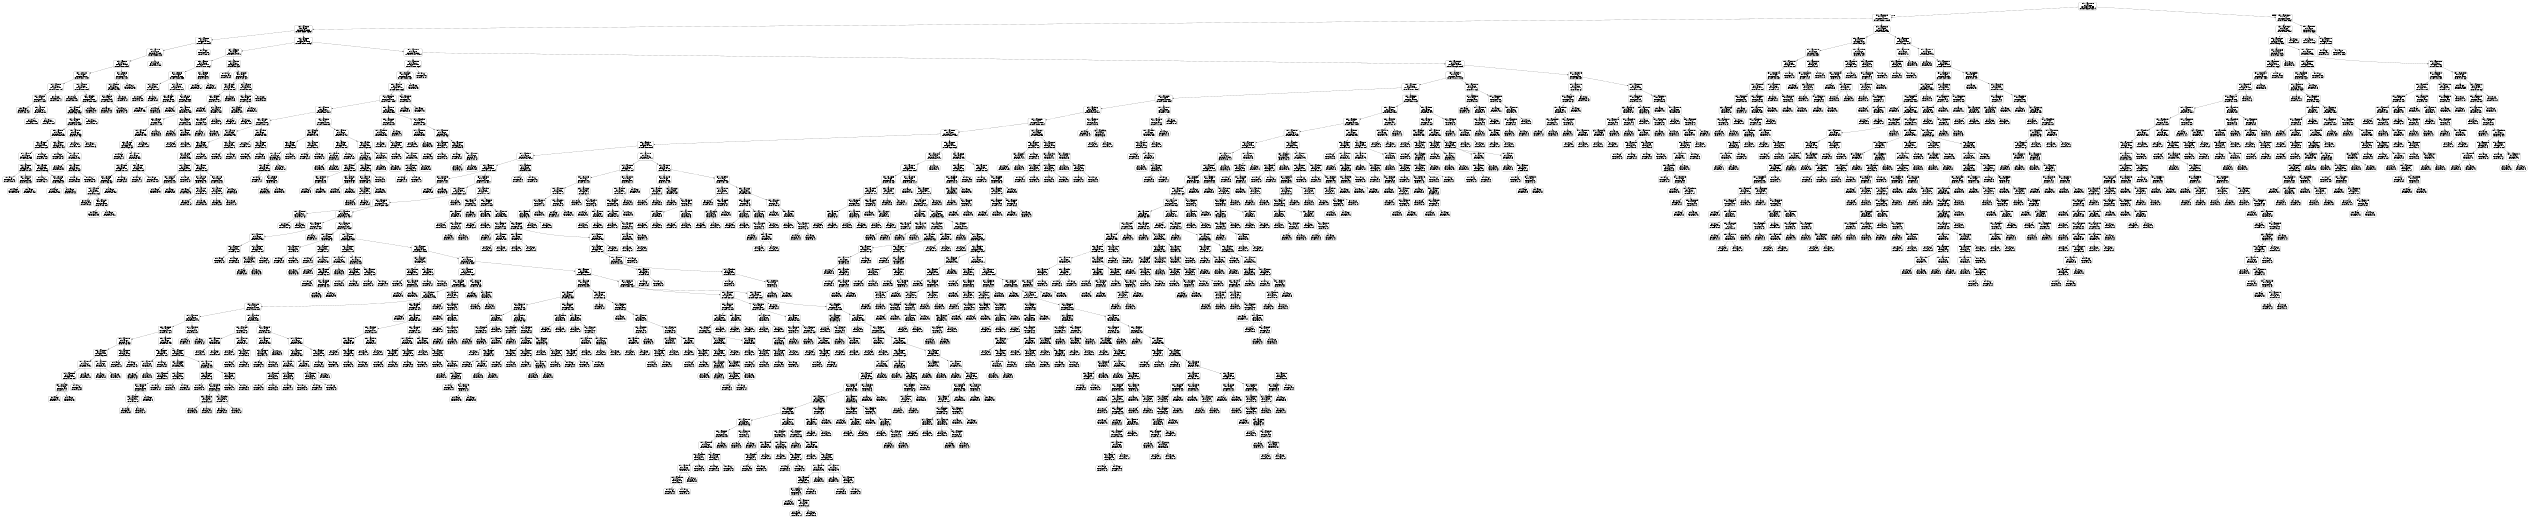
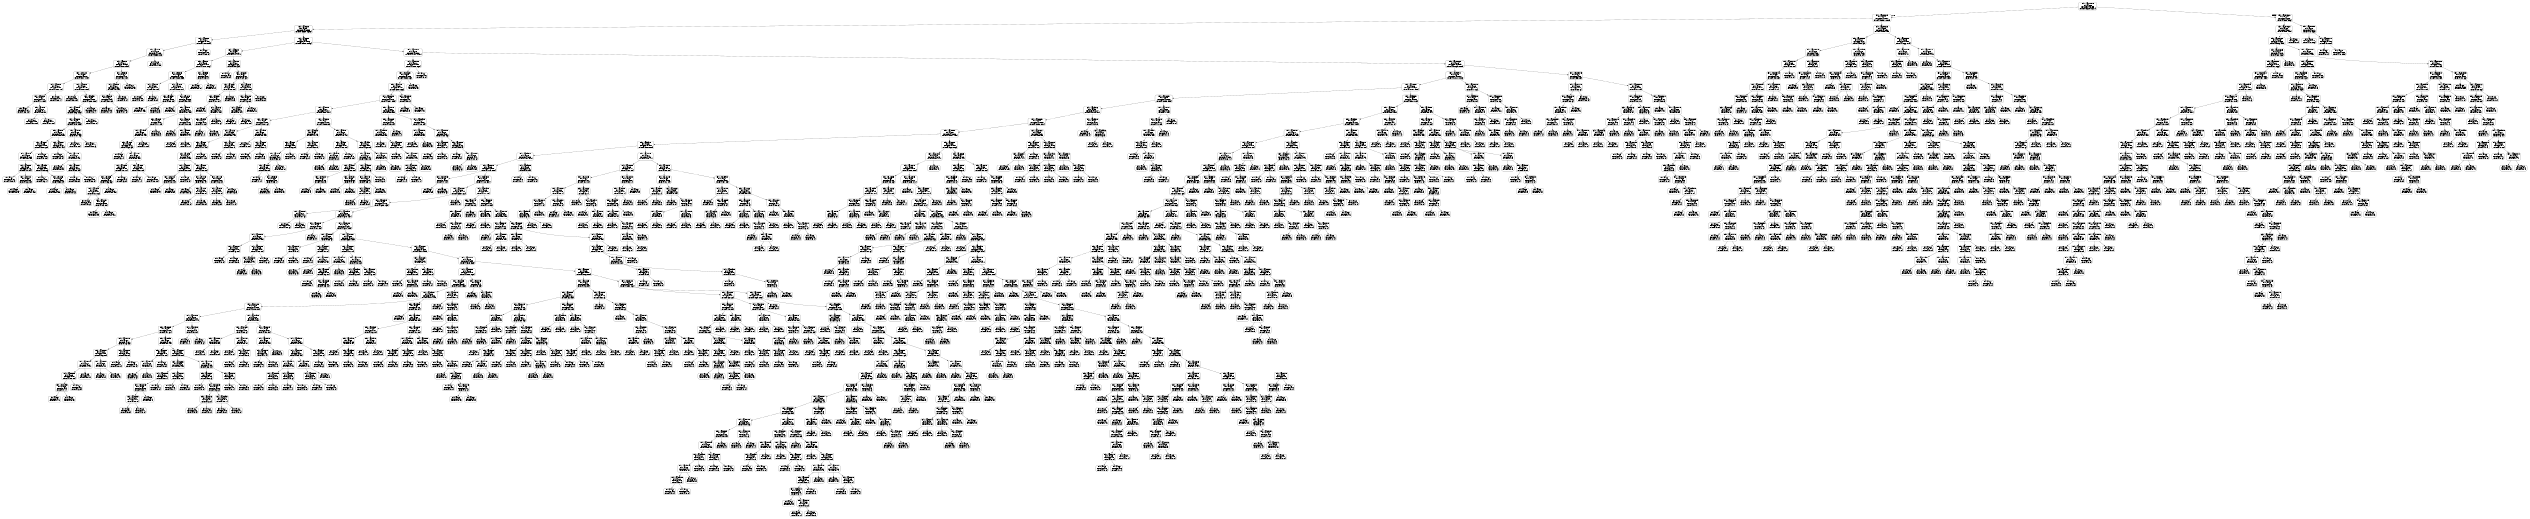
node "rain <= 1246.5 gini = 0.5 rain = 4 value = [2, 2]": label "rain <= 1246.5 gini = 0.5 rain = 4 value = [2, 2]" -> "rain <= 1246.5 gini = 0.5 samples = 4 value = [2, 2]"
